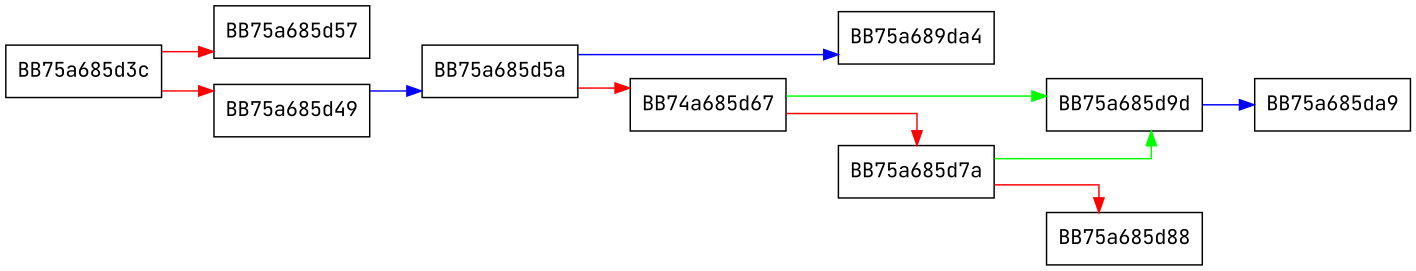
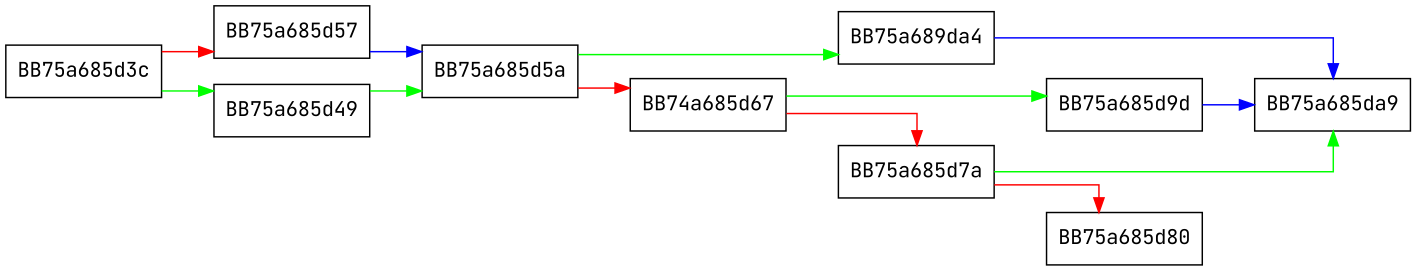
edge "BB75a689da4" -> "BB75a685da9": added
edge "BB75a685d57" -> "BB75a685d5a": added
edge "BB75a685d5a" -> "BB75a689da4": color blue -> green
edge "BB75a685d3c" -> "BB75a685d49": color red -> green
edge "BB75a685d49" -> "BB75a685d5a": color blue -> green
edge "BB75a685d7a" -> "BB75a685d9d": now "BB75a685d7a" -> "BB75a685da9"
node "BB75a685d88": label "BB75a685d88" -> "BB75a685d80"
